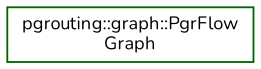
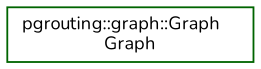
node "pgrouting::graph::PgrFlow Graph": label "pgrouting::graph::PgrFlow Graph" -> "pgrouting::graph::Graph Graph"
